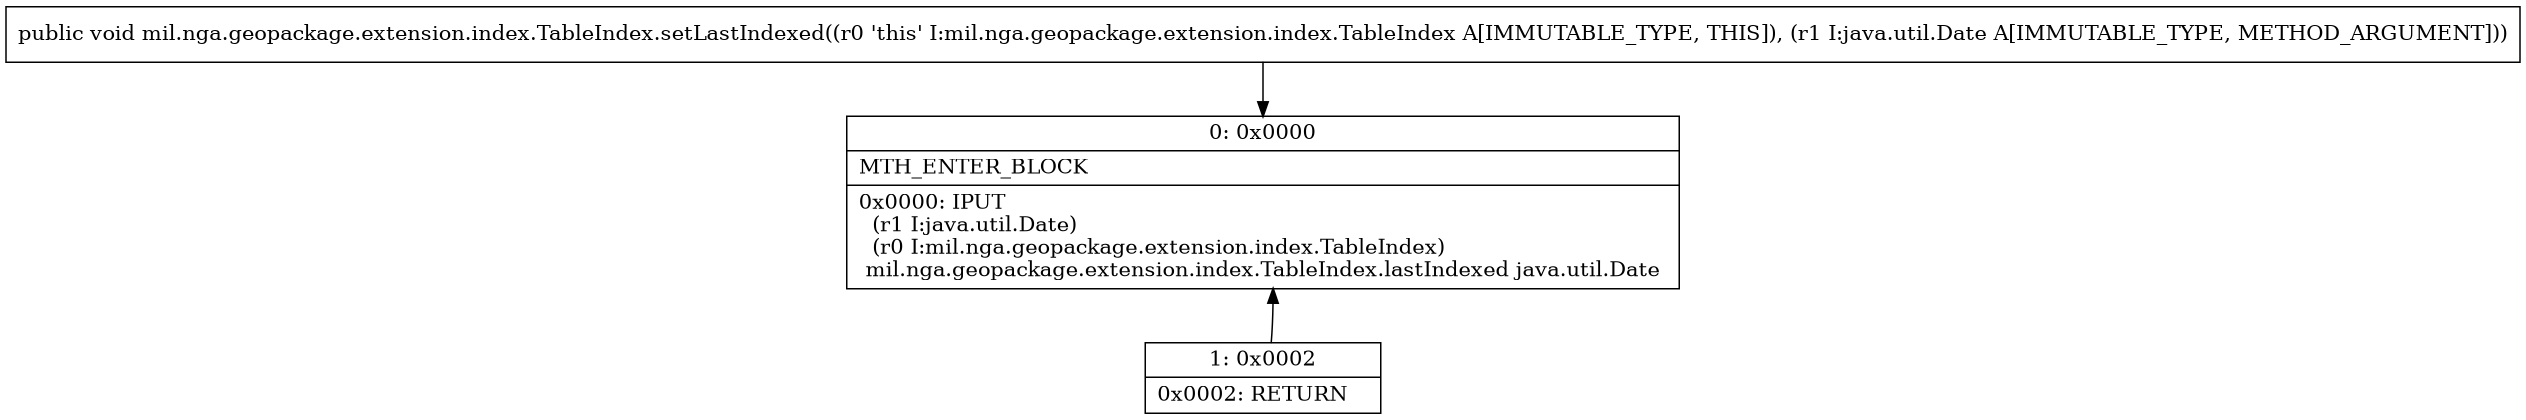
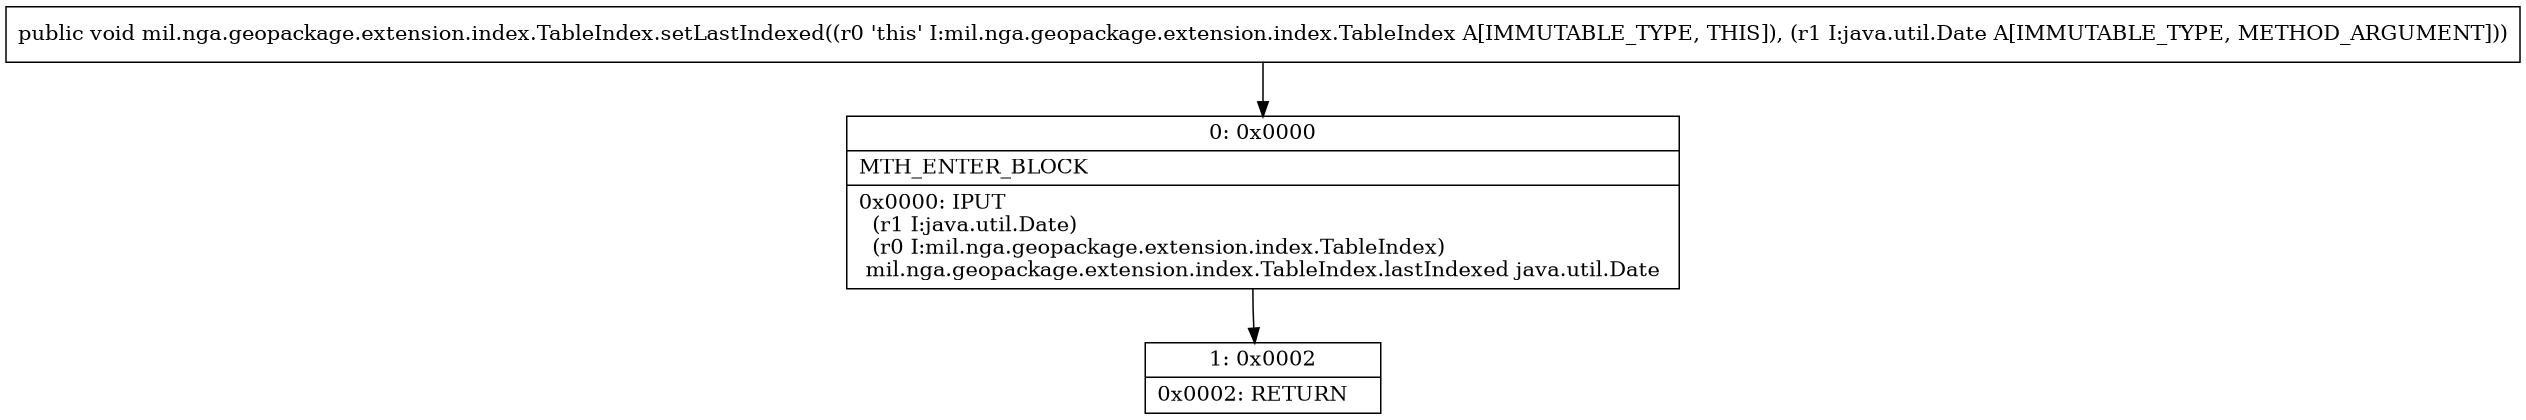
edge "1: 0x0002" -> "0: 0x0000": reversed
